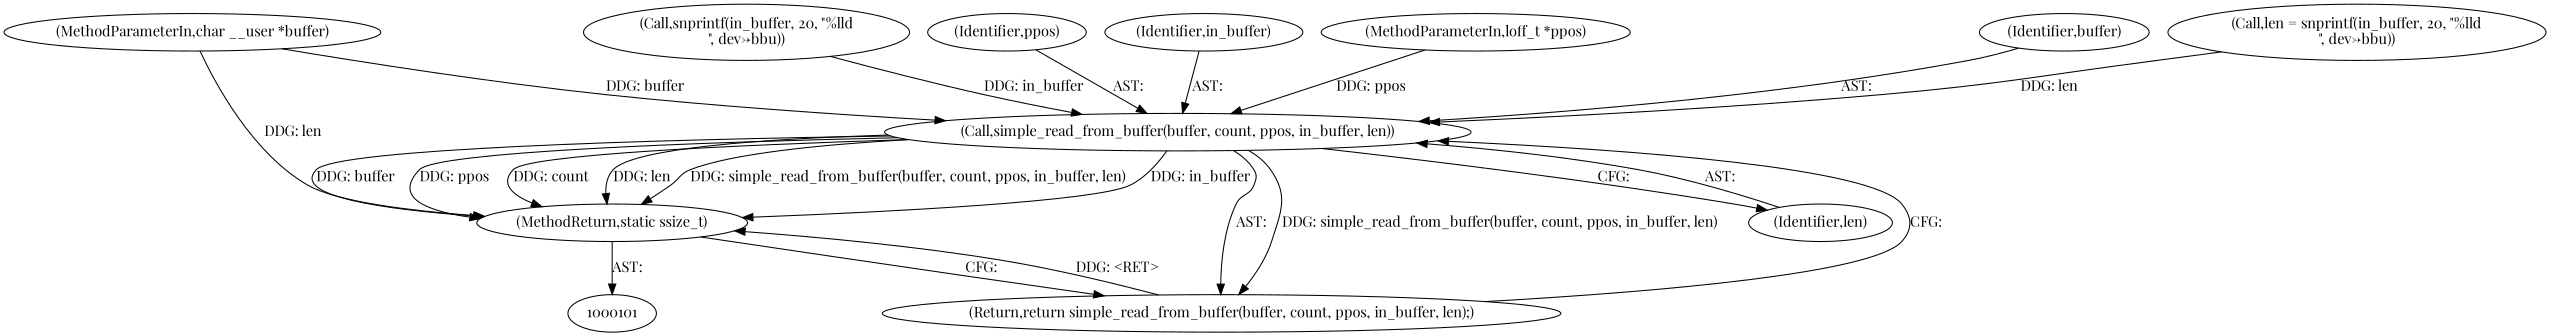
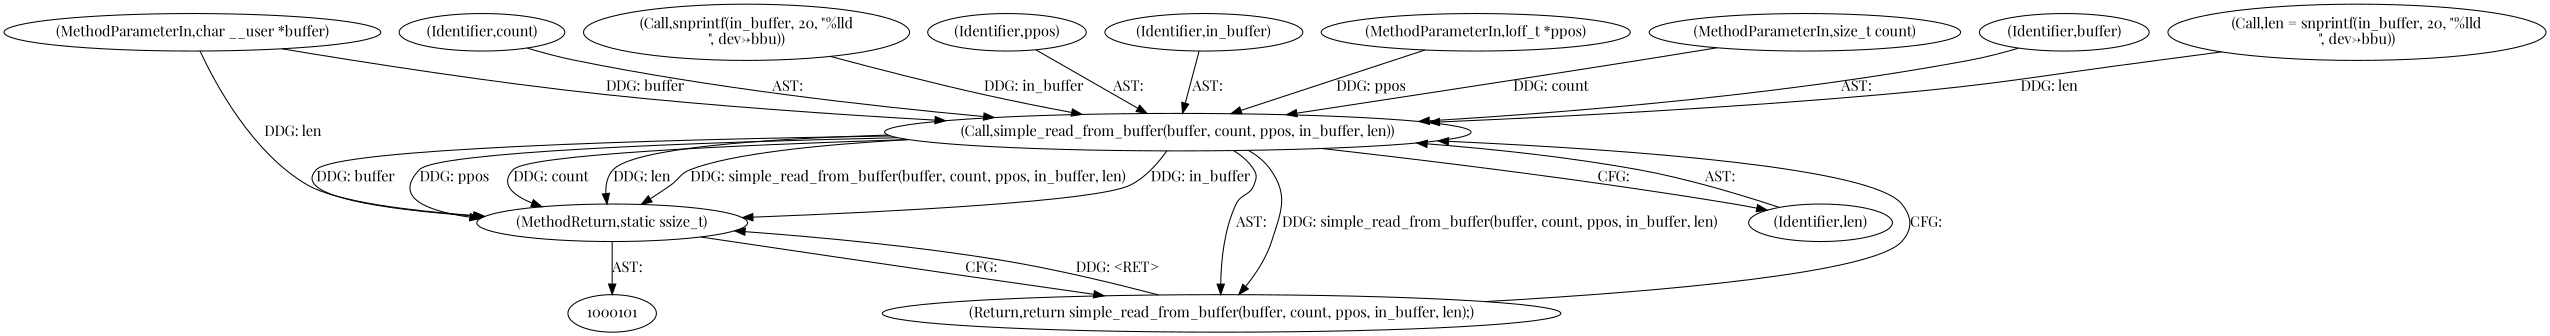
node "(Identifier,count)": added
node "(MethodParameterIn,size_t count)": added
